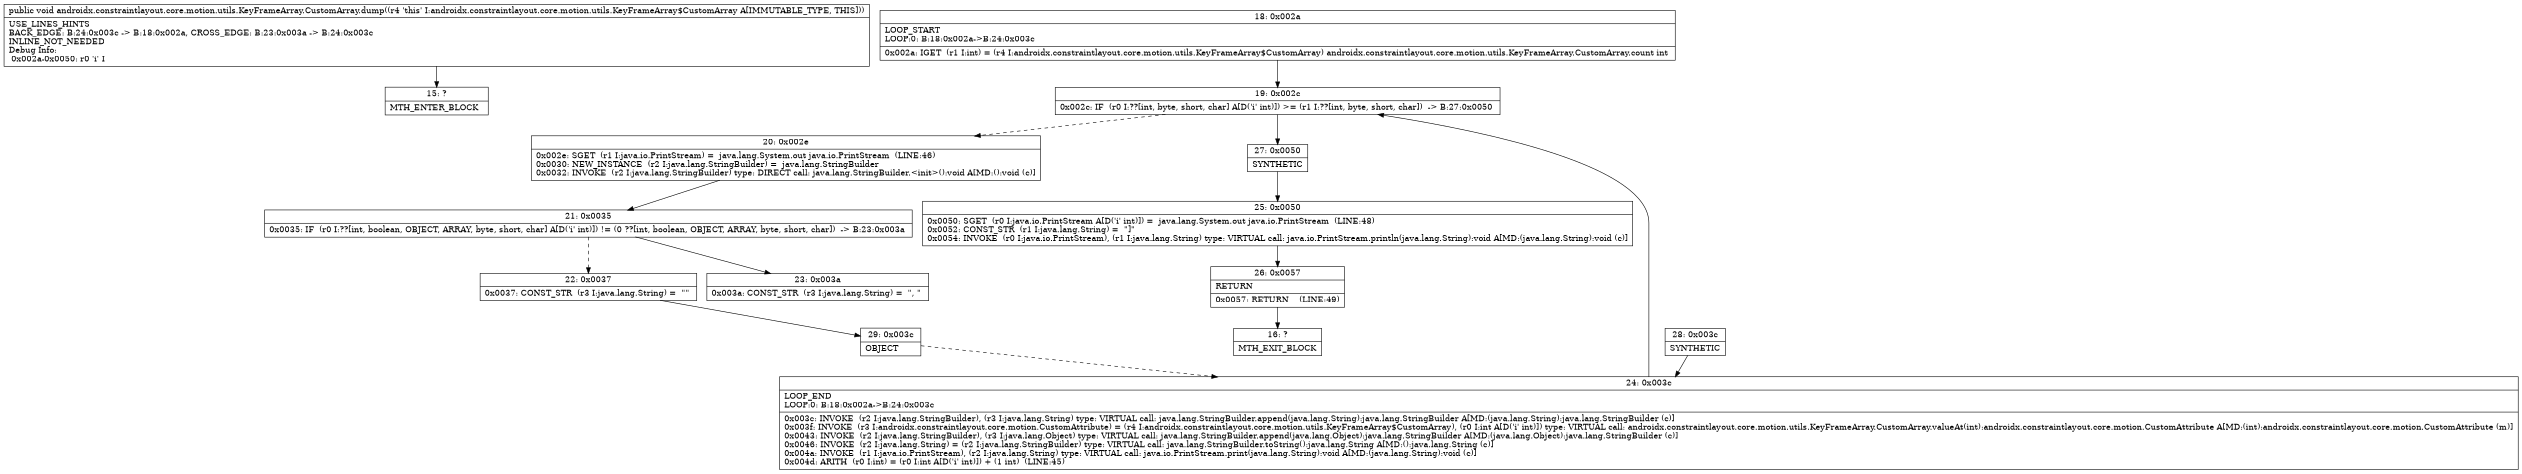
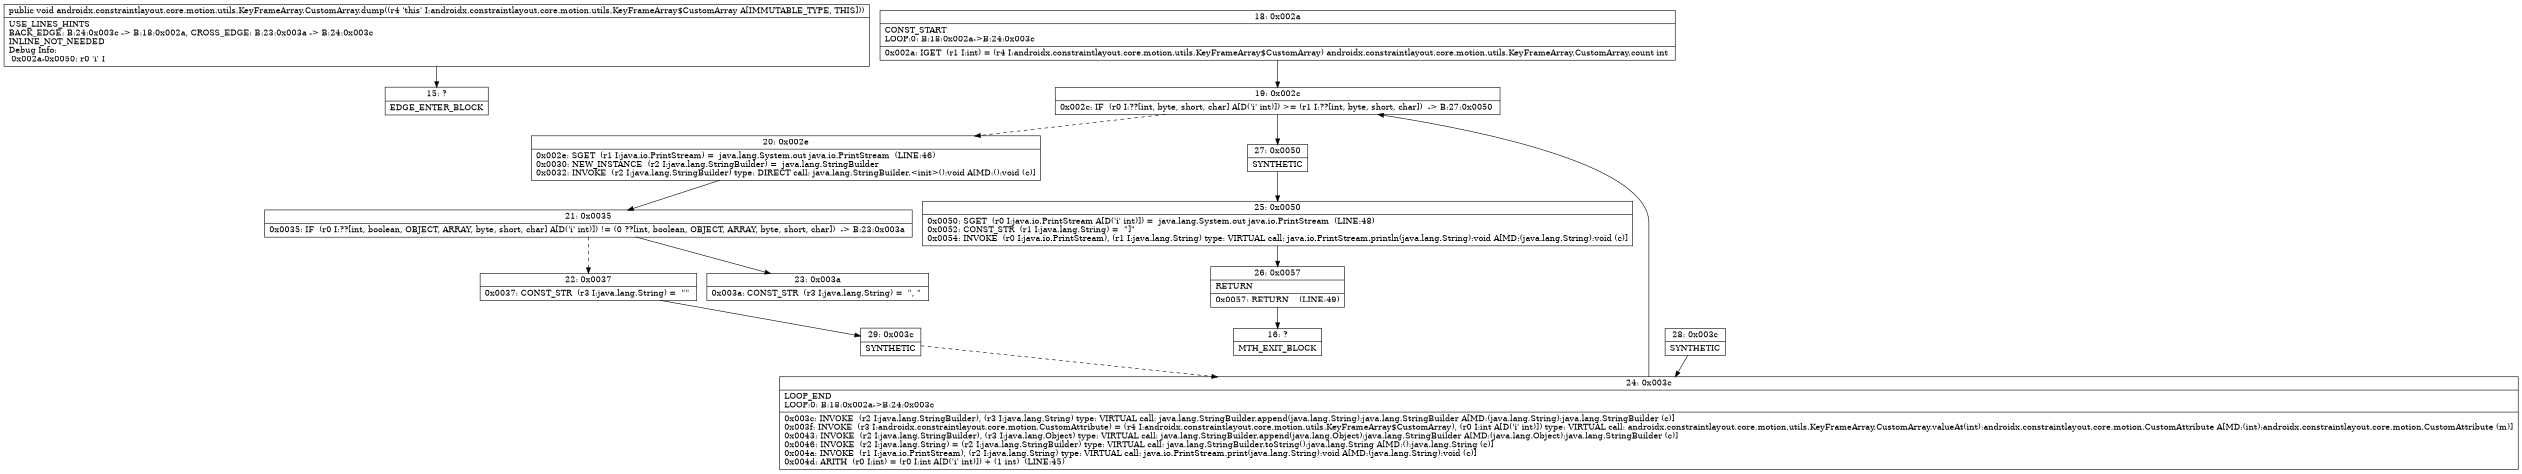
node "18: 0x002a": text "LOOP_START" -> "CONST_START"
node "15: ?": text "MTH_ENTER_BLOCK" -> "EDGE_ENTER_BLOCK"
node "29: 0x003c": text "OBJECT" -> "SYNTHETIC"
